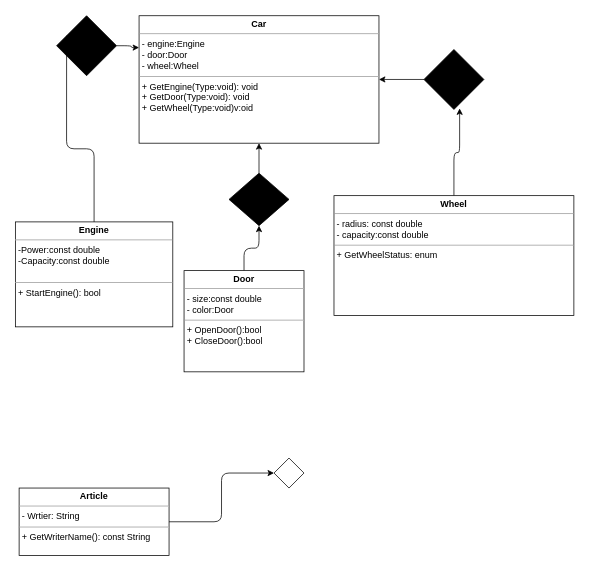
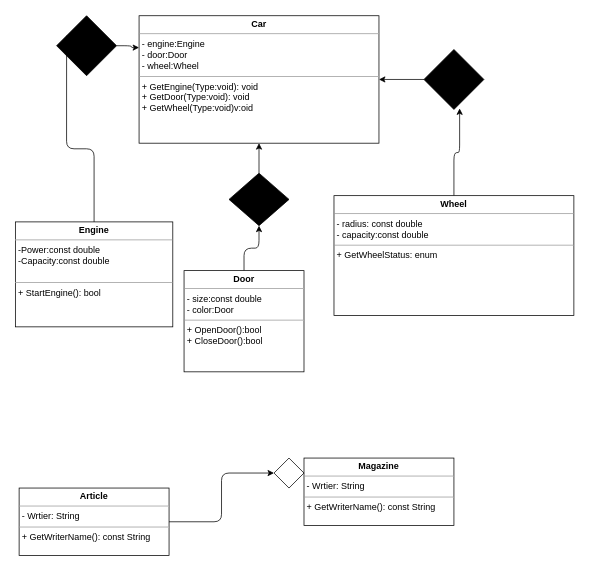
node "Magazine - Wrtier: String + GetWriterName(): const String": added
